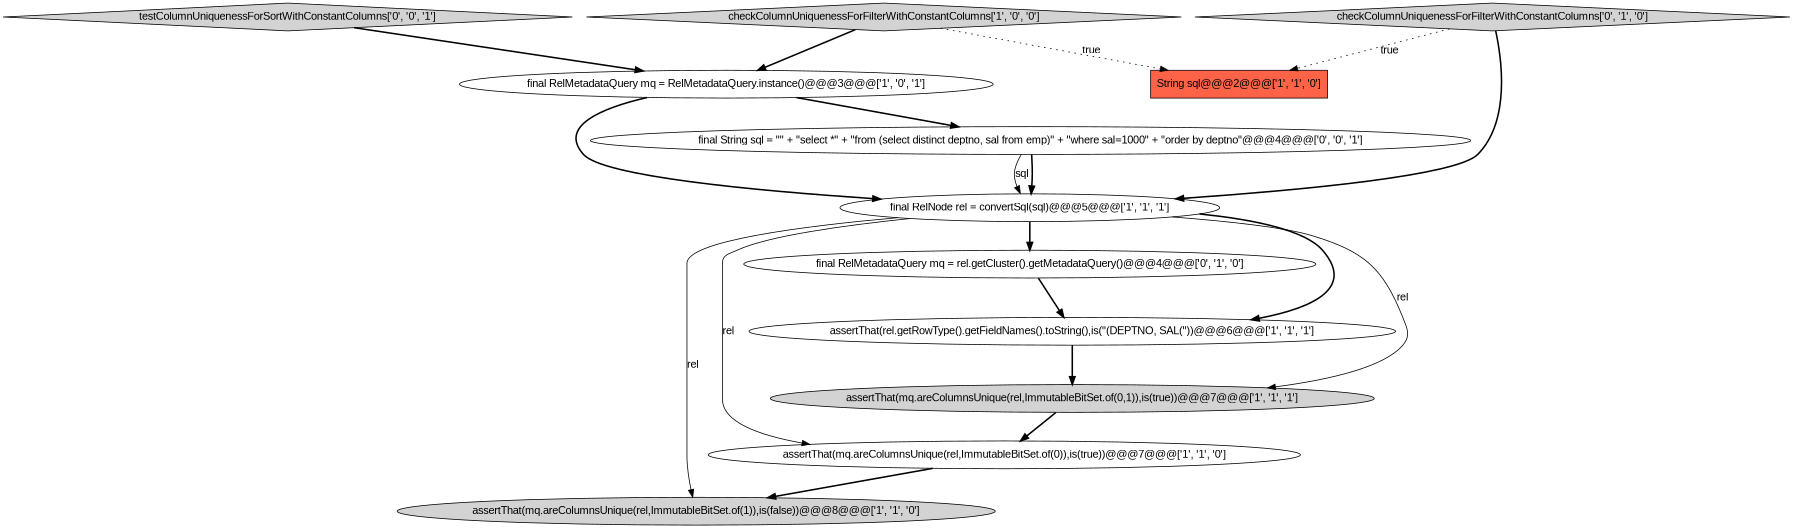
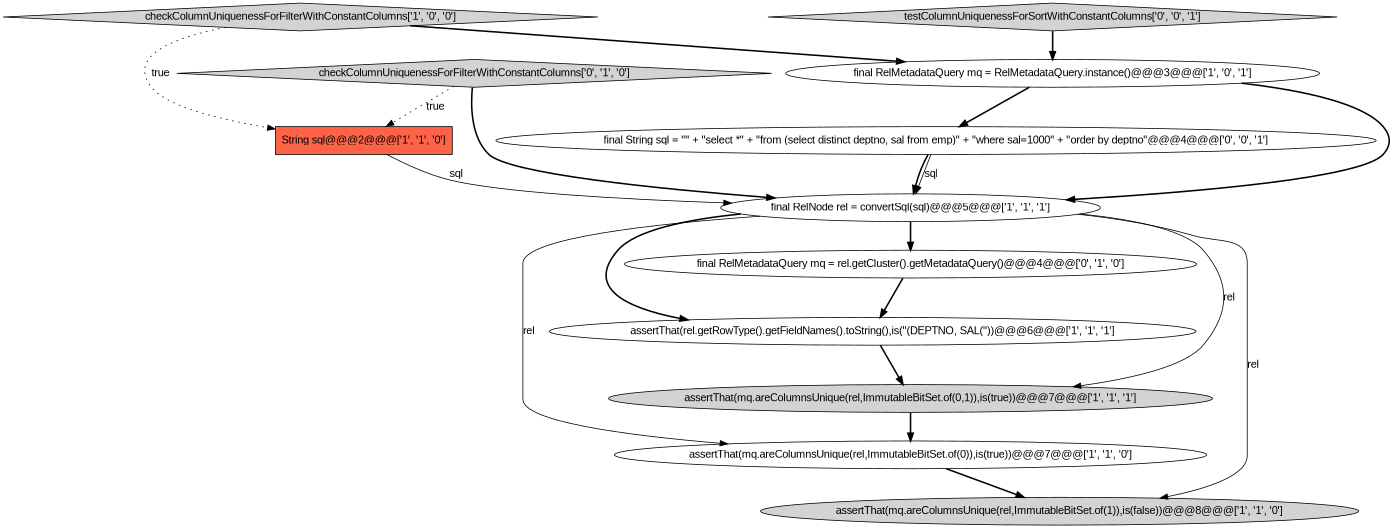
edge "String sql@@@2@@@['1', '1', '0']" -> "final RelNode rel = convertSql(sql)@@@5@@@['1', '1', '1']": added, label "sql"
